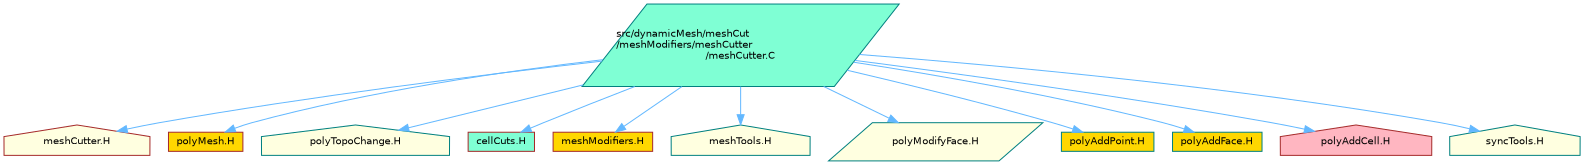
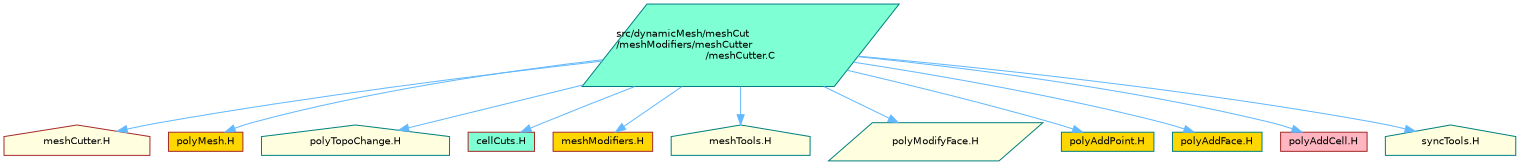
node "polyAddCell.H": shape house -> box
